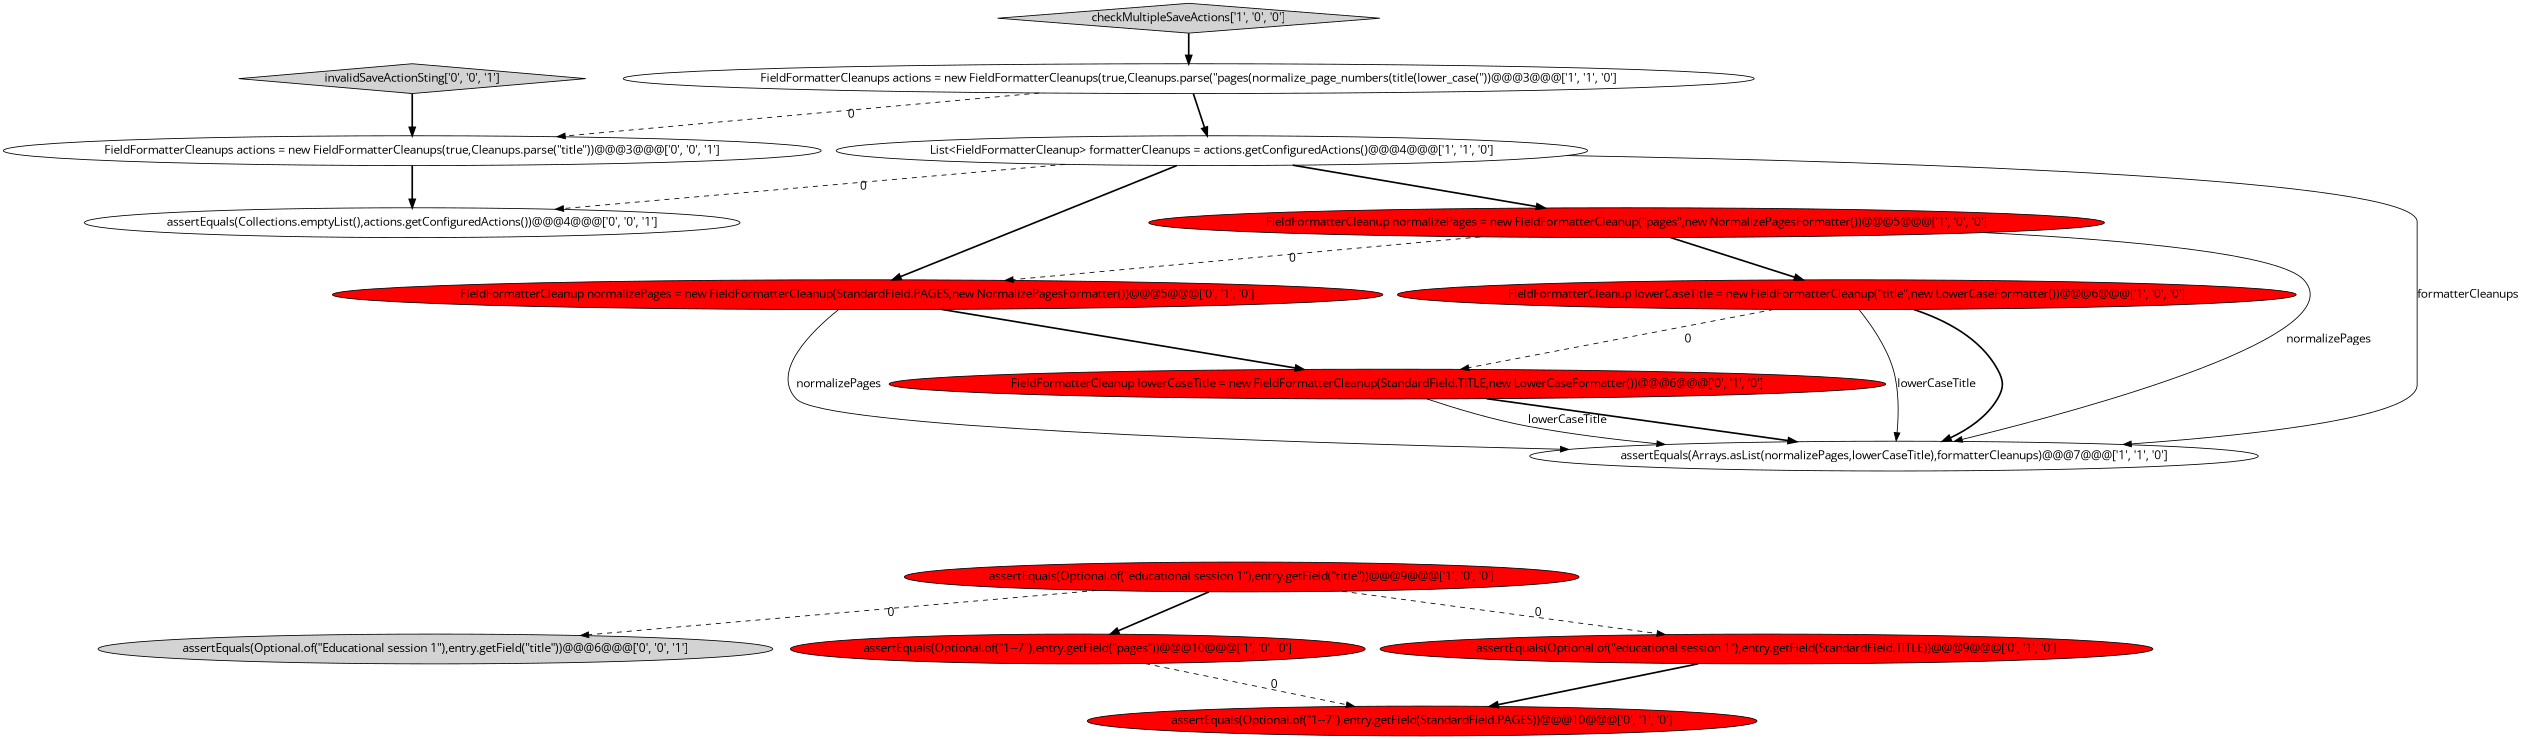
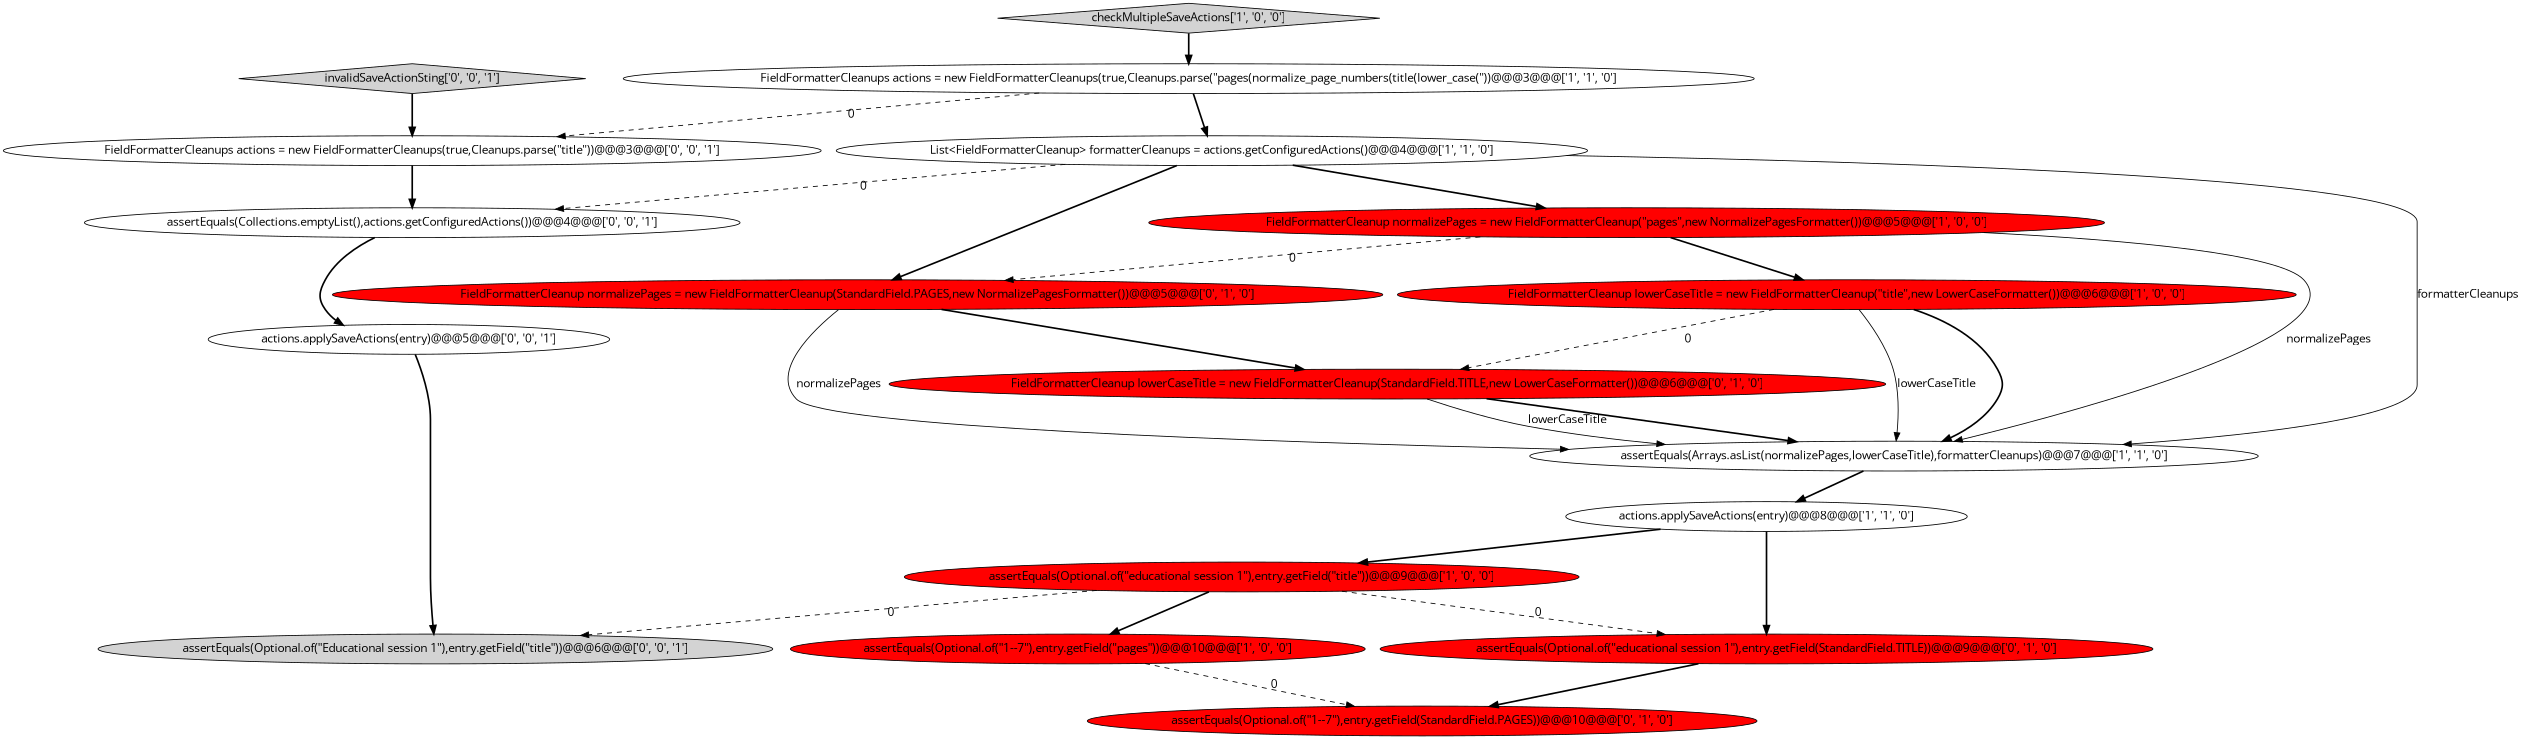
node "actions.applySaveActions(entry)@@@5@@@['0', '0', '1']": added
node "actions.applySaveActions(entry)@@@8@@@['1', '1', '0']": added
